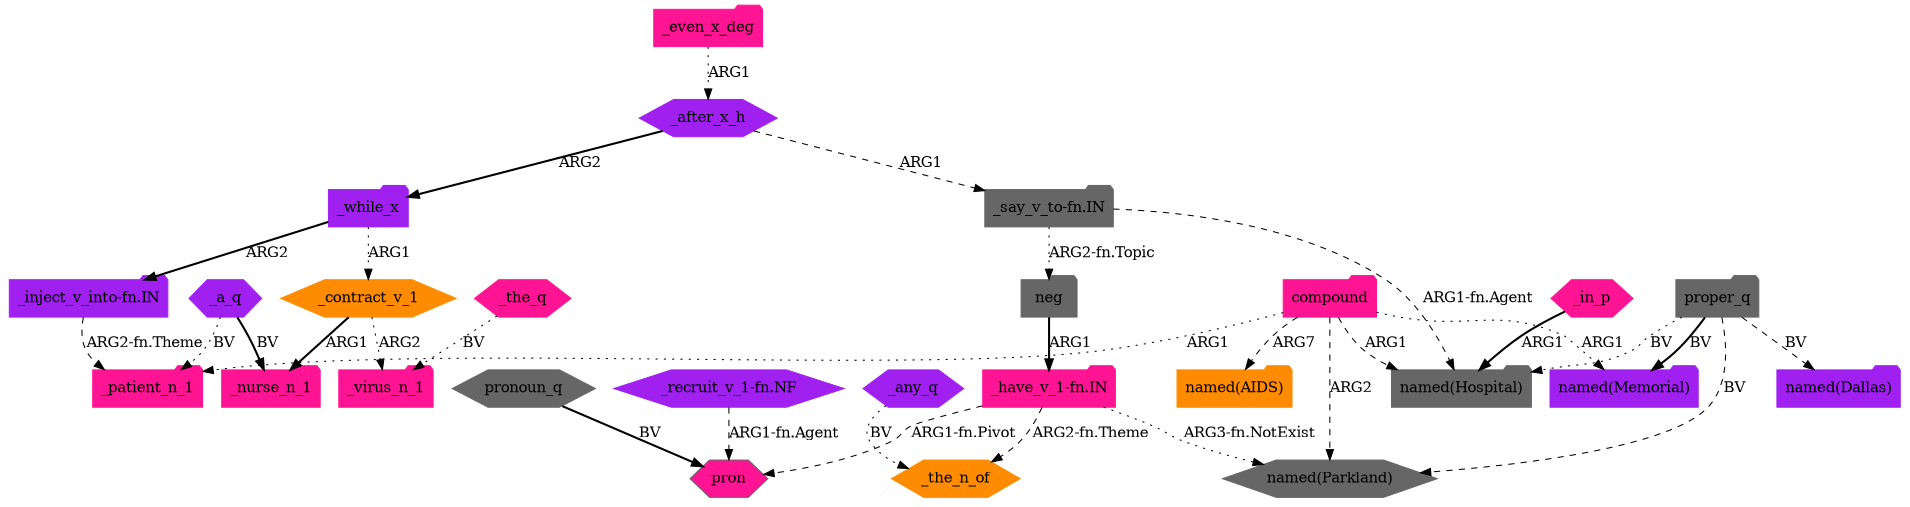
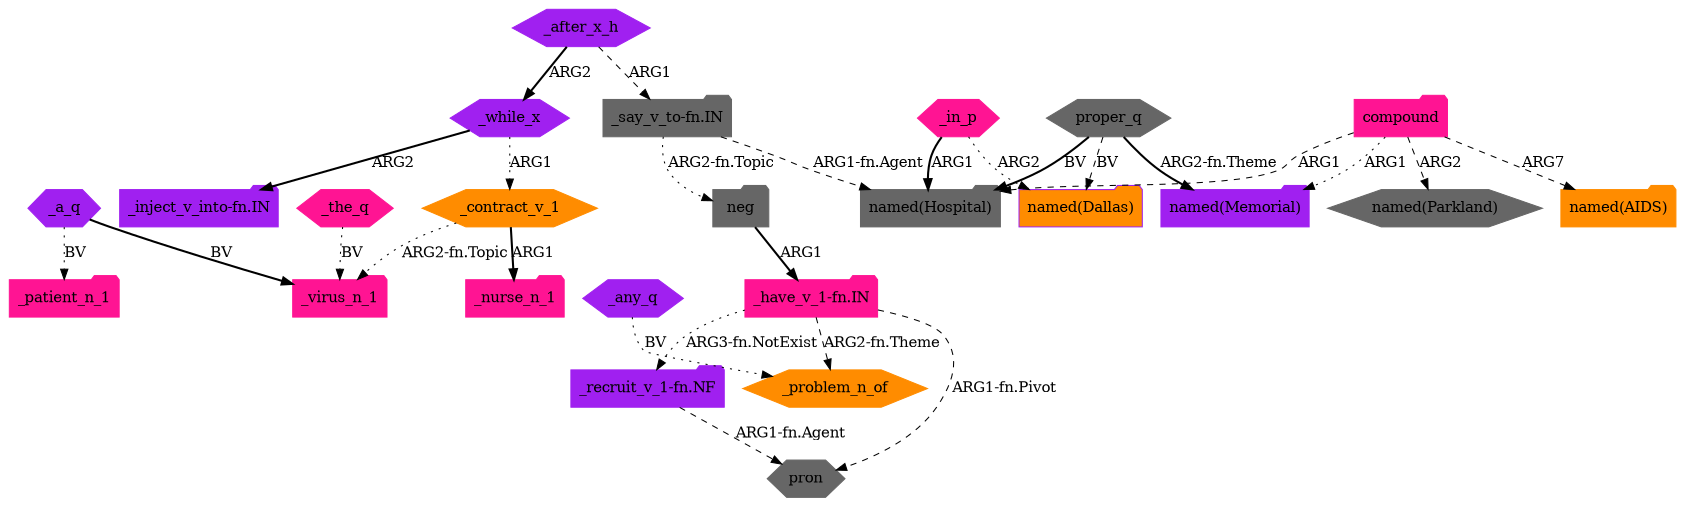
node "_even_x_deg": removed
edge "_in_p" -> "named(Dallas)": added, label "ARG2"
node "_while_x": shape folder -> hexagon
node "proper_q": shape folder -> hexagon
edge "_a_q" -> "_nurse_n_1": now "_a_q" -> "_virus_n_1"
edge "_inject_v_into-fn.IN" -> "_patient_n_1": removed, label "ARG2-fn.Theme"
edge "_contract_v_1" -> "_virus_n_1": label "ARG2" -> "ARG2-fn.Topic"
edge "proper_q" -> "named(Memorial)": label "BV" -> "ARG2-fn.Theme"
edge "proper_q" -> "named(Hospital)": style dotted -> bold
edge "compound" -> "_patient_n_1": removed, label "ARG1"
node "pronoun_q": removed
node "_recruit_v_1-fn.NF": shape hexagon -> folder
node "named(Dallas)": fillcolor purple -> darkorange
edge "_have_v_1-fn.IN" -> "named(Parkland)": now "_have_v_1-fn.IN" -> "_recruit_v_1-fn.NF"
edge "proper_q" -> "named(Parkland)": removed, label "BV"
node "pron": fillcolor deeppink -> gray40
node "_the_n_of": label "_the_n_of" -> "_problem_n_of"
